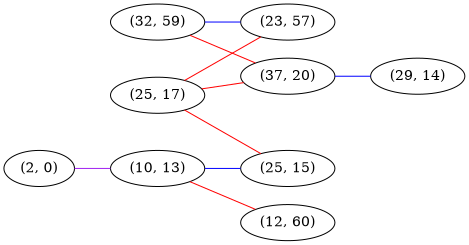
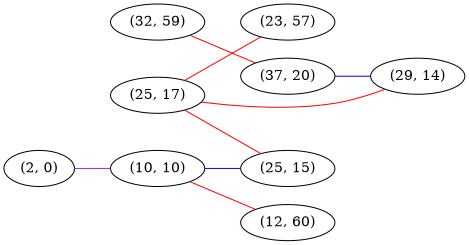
edge "(32, 59)" -- "(23, 57)": removed
edge "(37, 20)" -- "(25, 17)": now "(29, 14)" -- "(25, 17)"
node "(10, 13)": label "(10, 13)" -> "(10, 10)"
